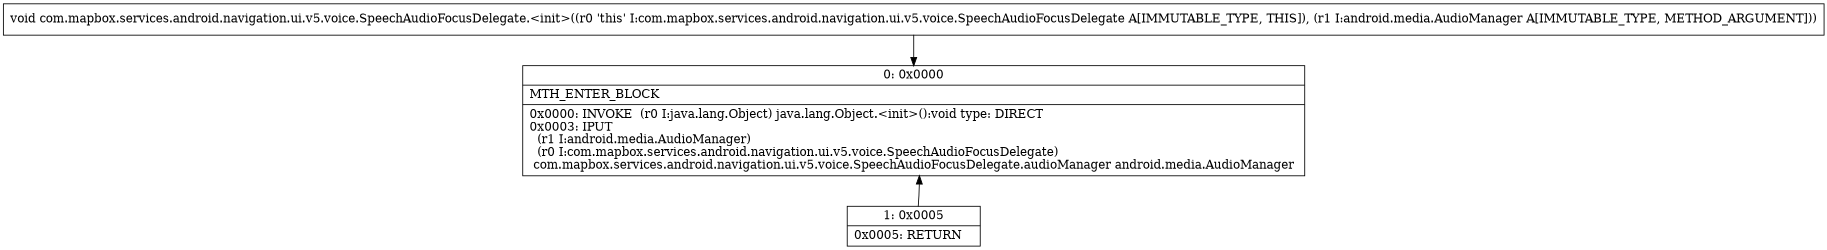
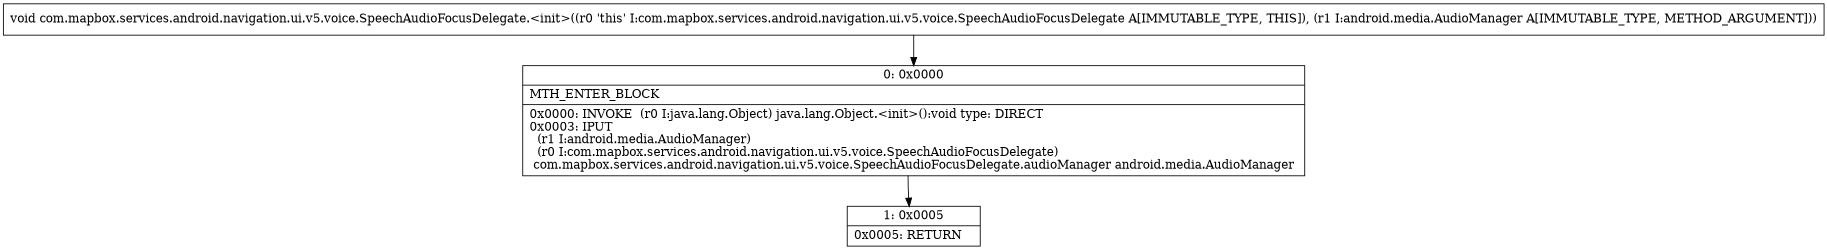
edge "1: 0x0005" -> "0: 0x0000": reversed
